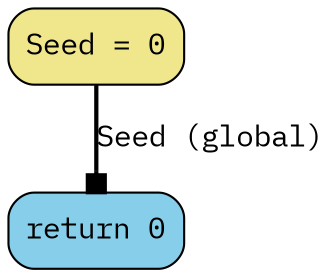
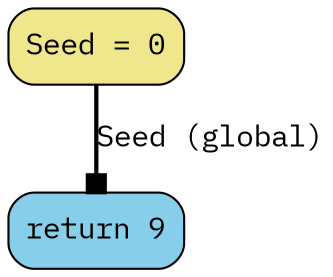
node "return 0": label "return 0" -> "return 9"
